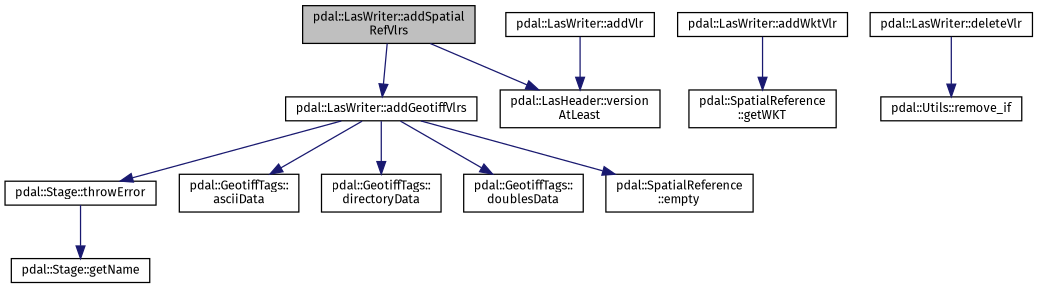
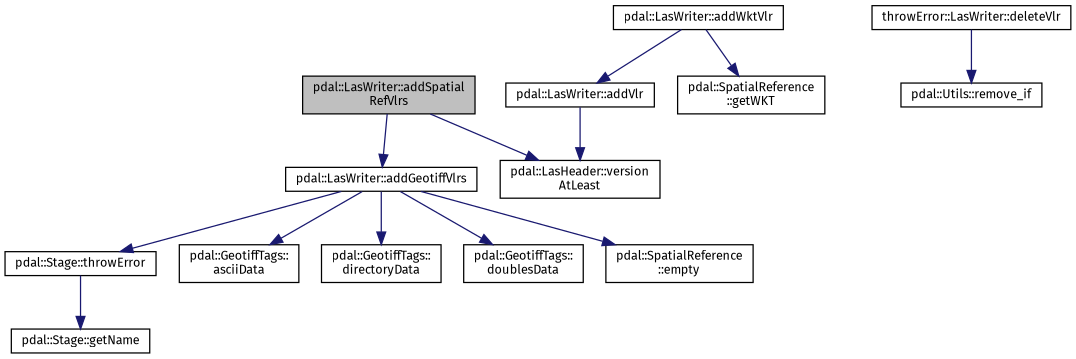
node "pdal::LasWriter::deleteVlr": label "pdal::LasWriter::deleteVlr" -> "throwError::LasWriter::deleteVlr"
edge "pdal::LasWriter::addWktVlr" -> "pdal::LasWriter::addVlr": added
